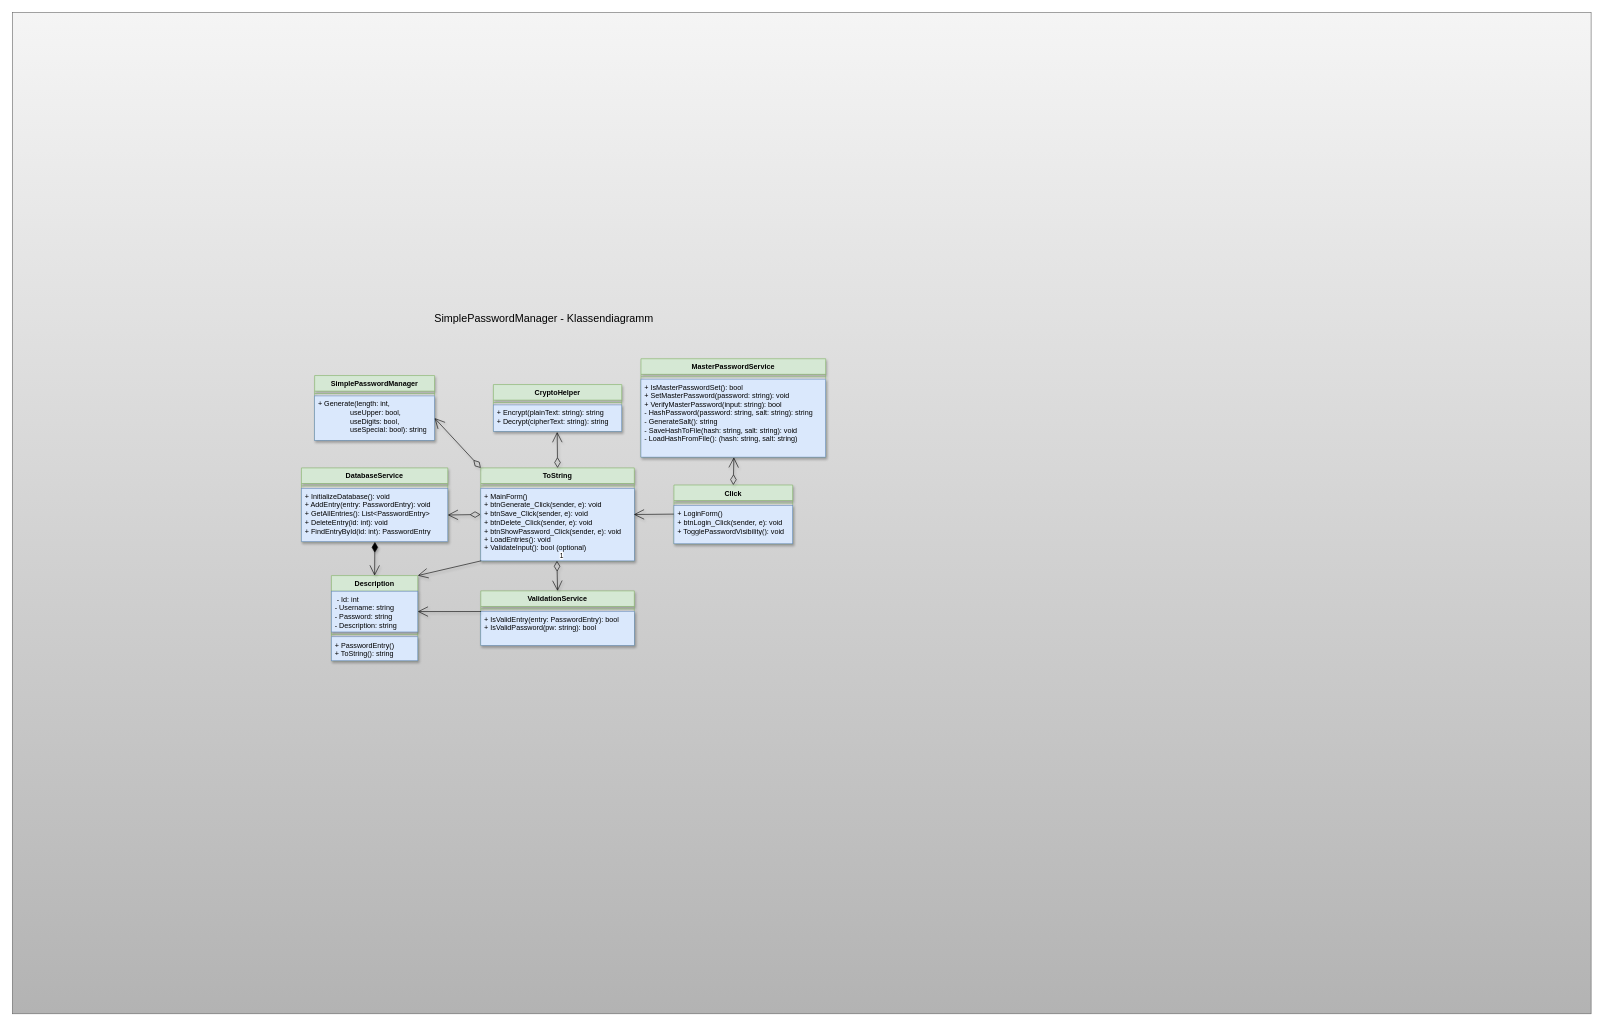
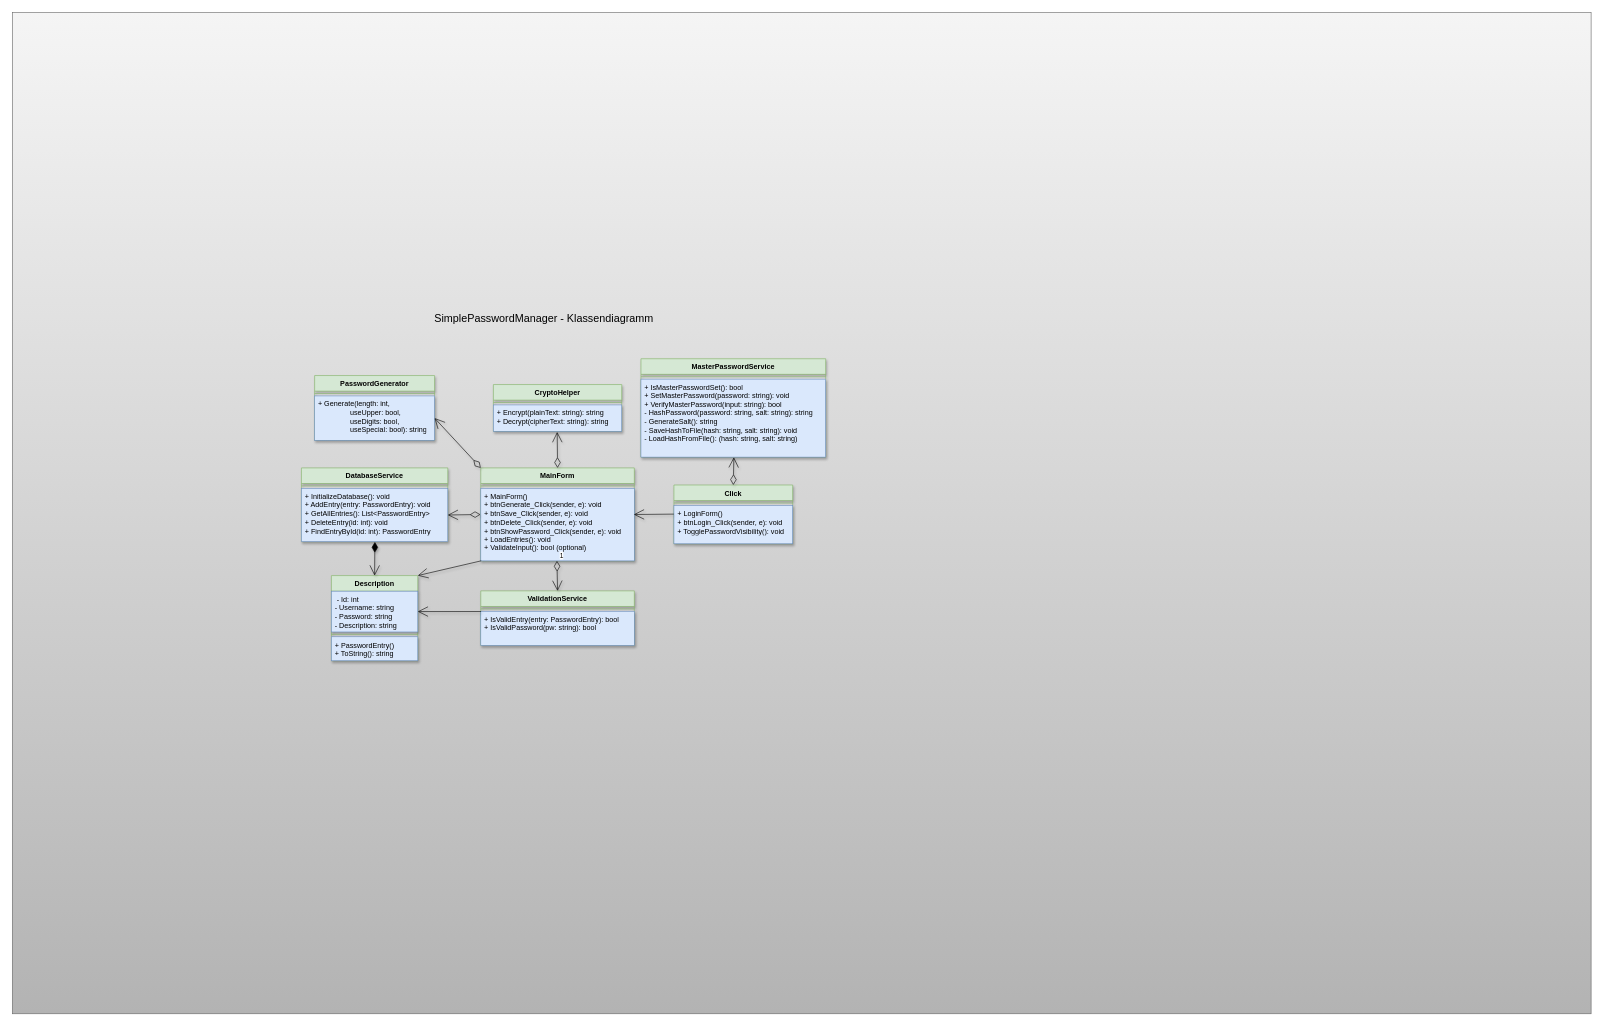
node "SimplePasswordManager": label "SimplePasswordManager" -> "PasswordGenerator"
node "ToString": label "ToString" -> "MainForm"
